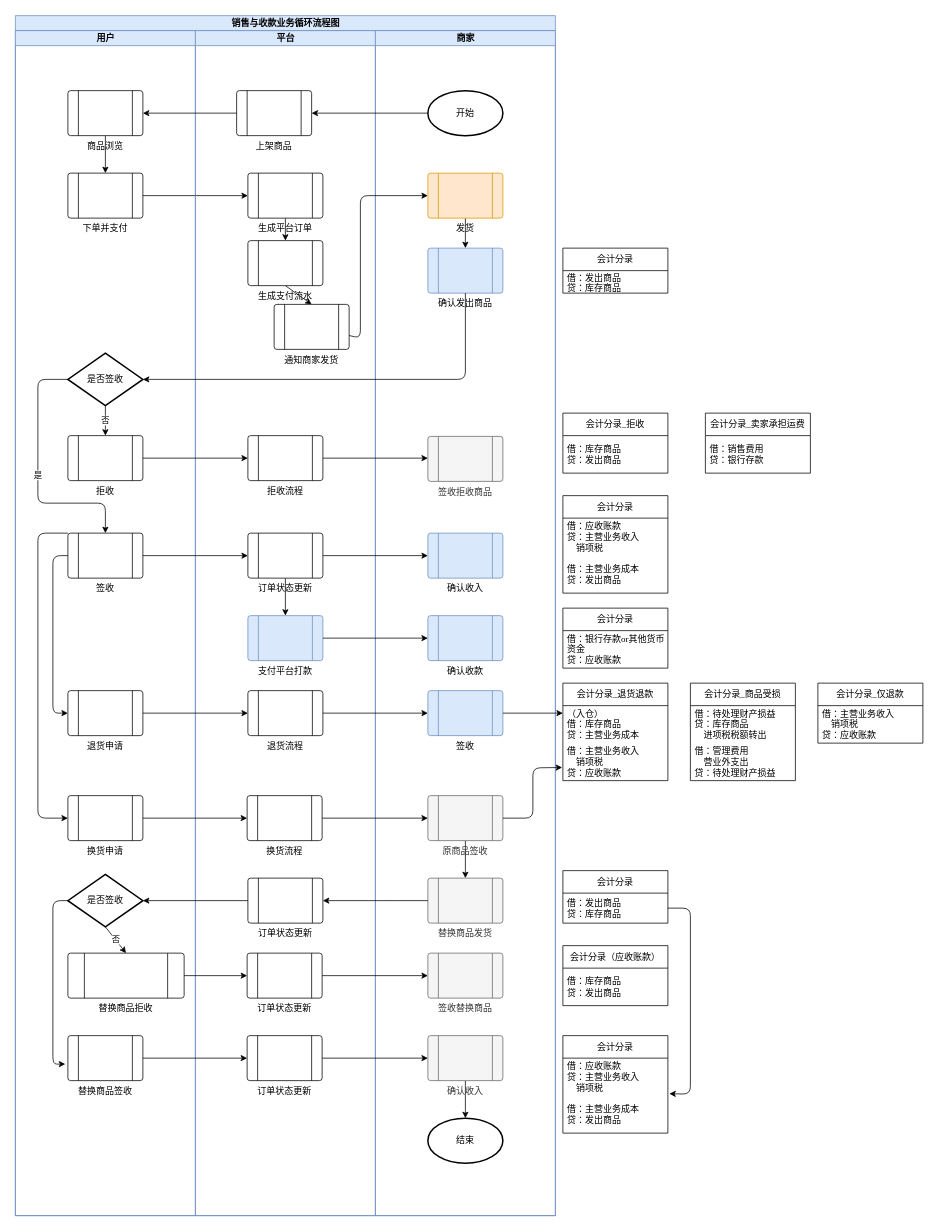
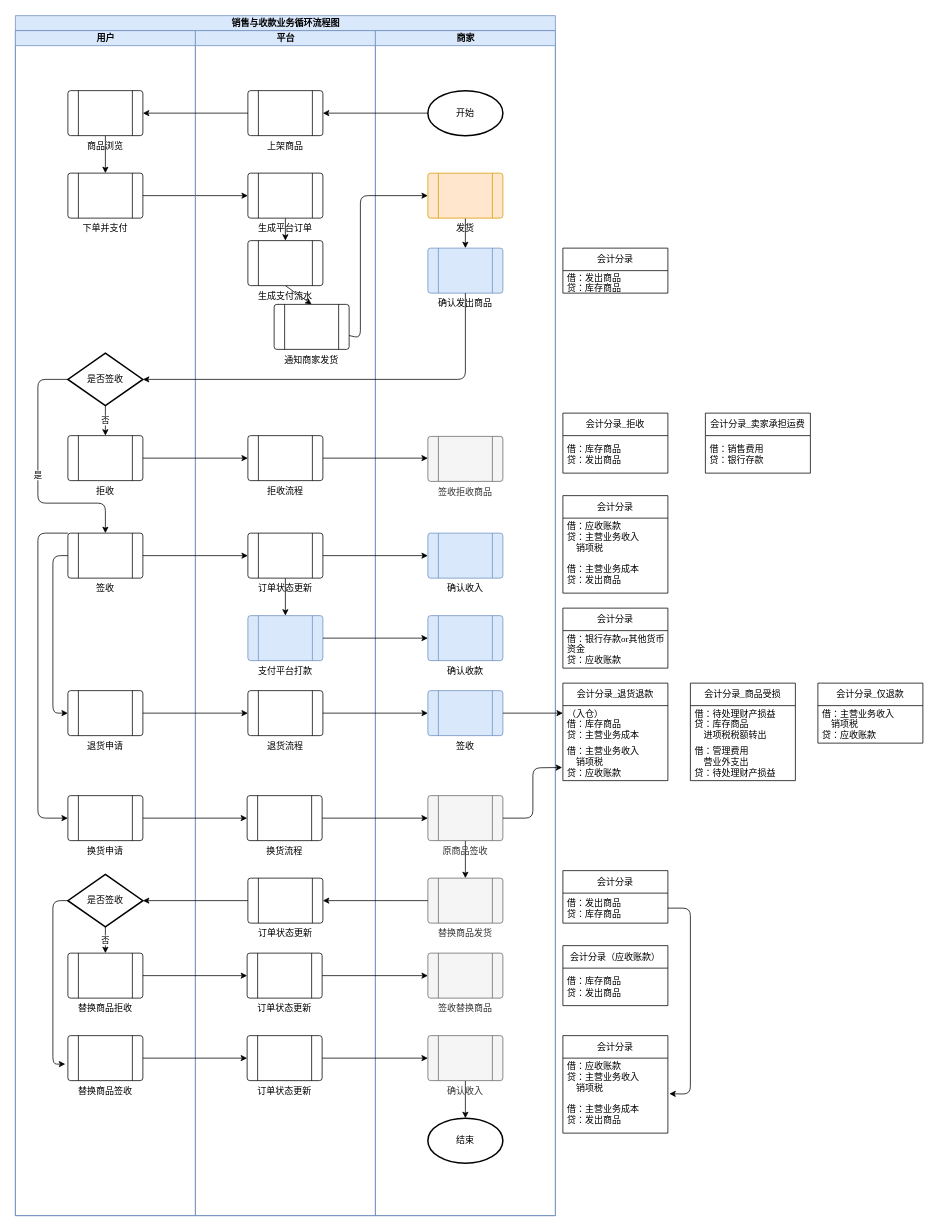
node "上架商品": moved (274, 113) -> (285, 113)
node "替换商品拒收": size 116x45 -> 75x45
